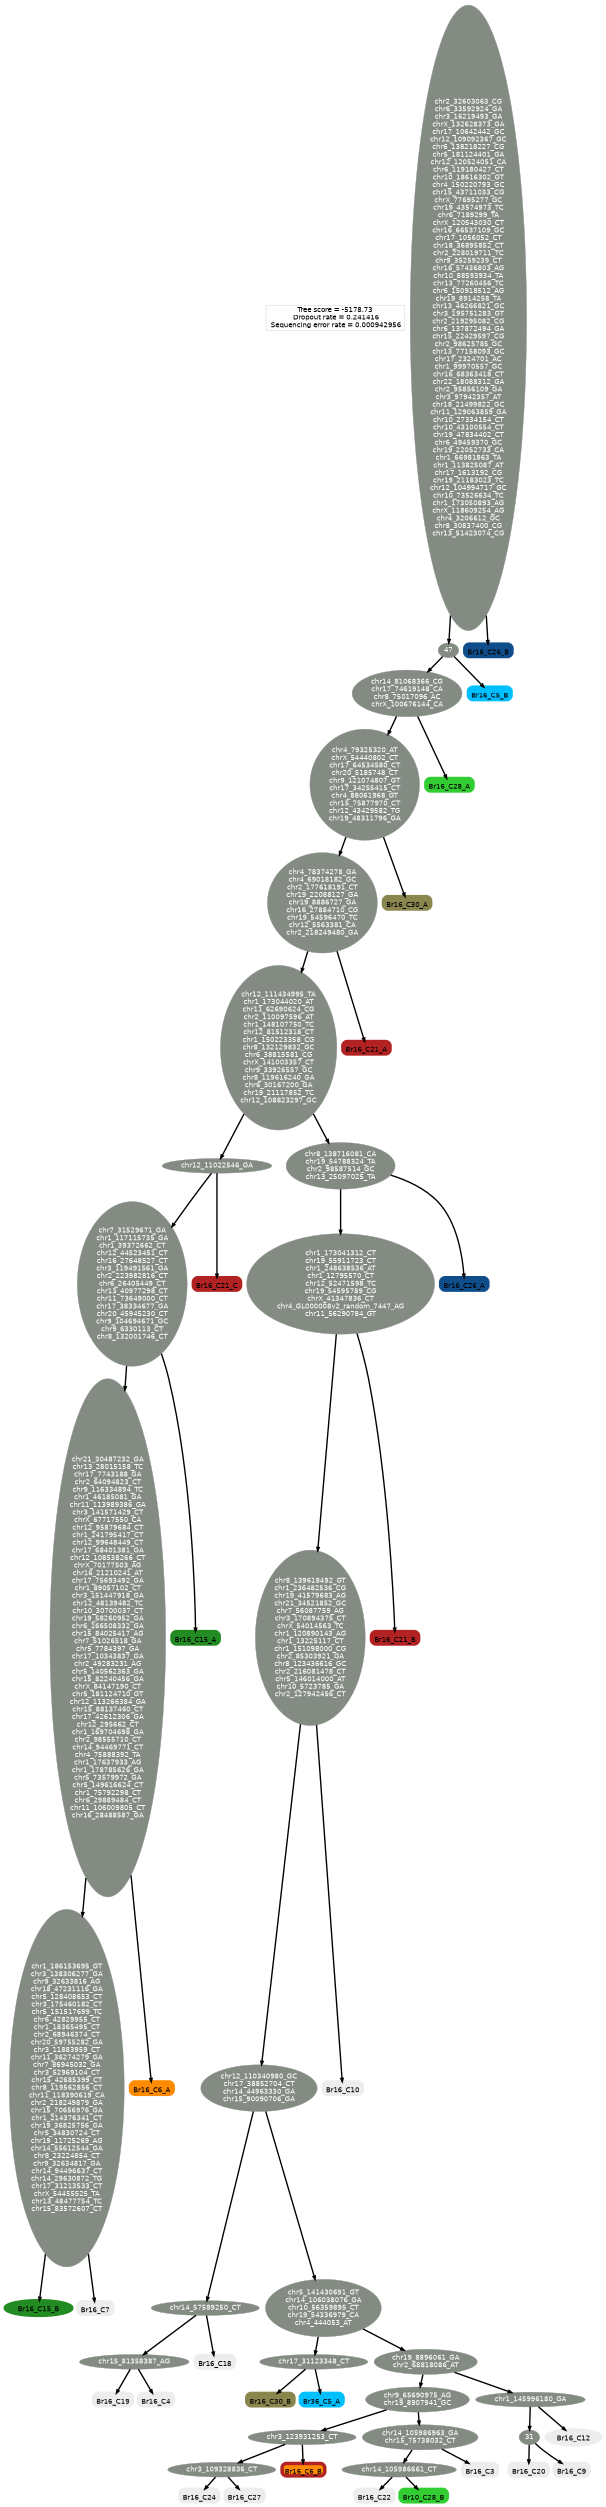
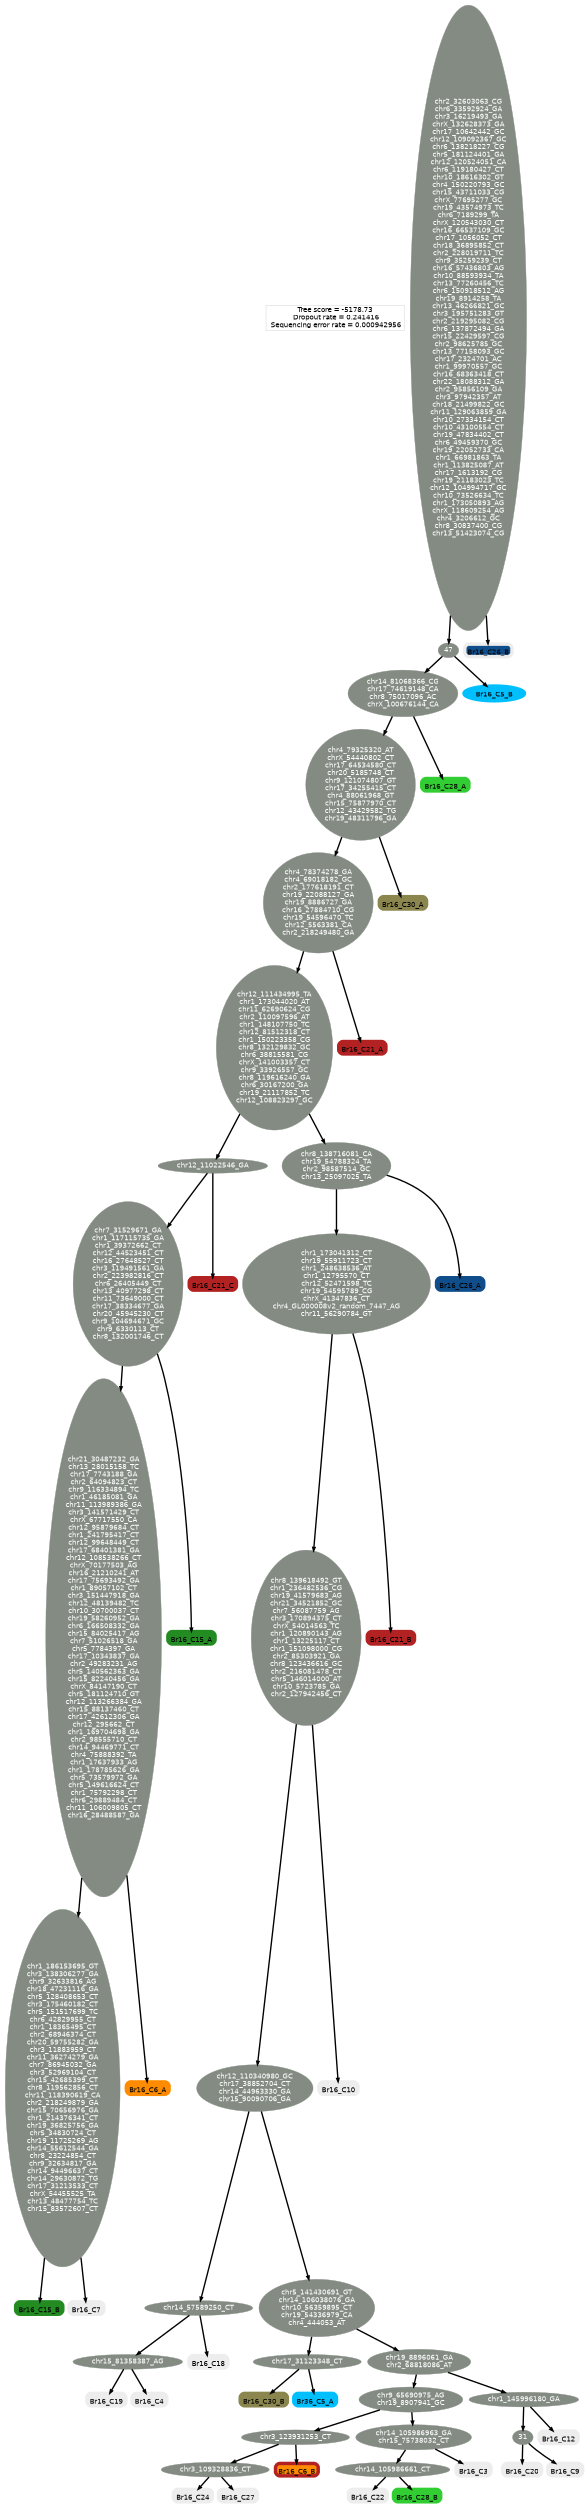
node "Br16_C26_B": color dodgerblue4 -> gray93
node "Br16_C5_B": shape box -> ellipse
node "Br16_C15_B": shape ellipse -> box
node "Br16_C12": shape ellipse -> box
node "Br10_C28_B": label "Br10_C28_B" -> "Br16_C28_B"
